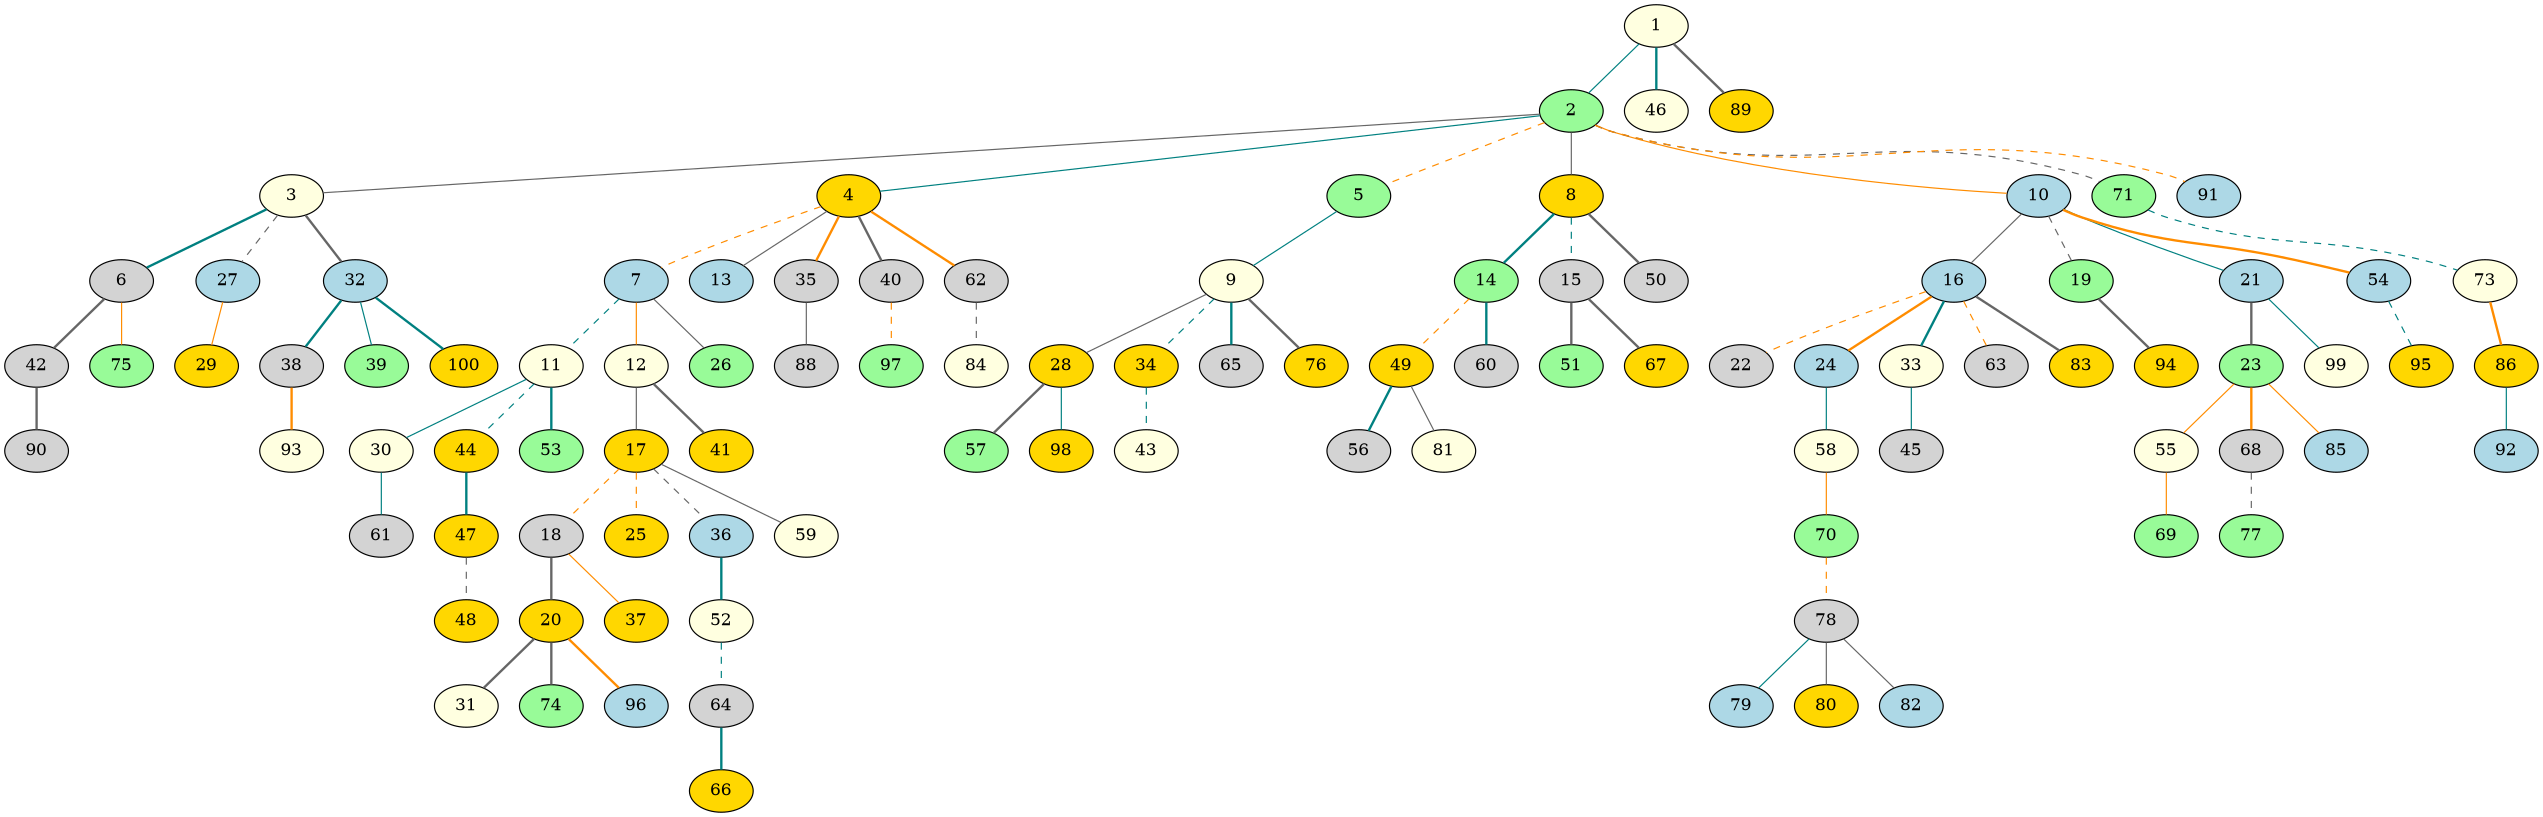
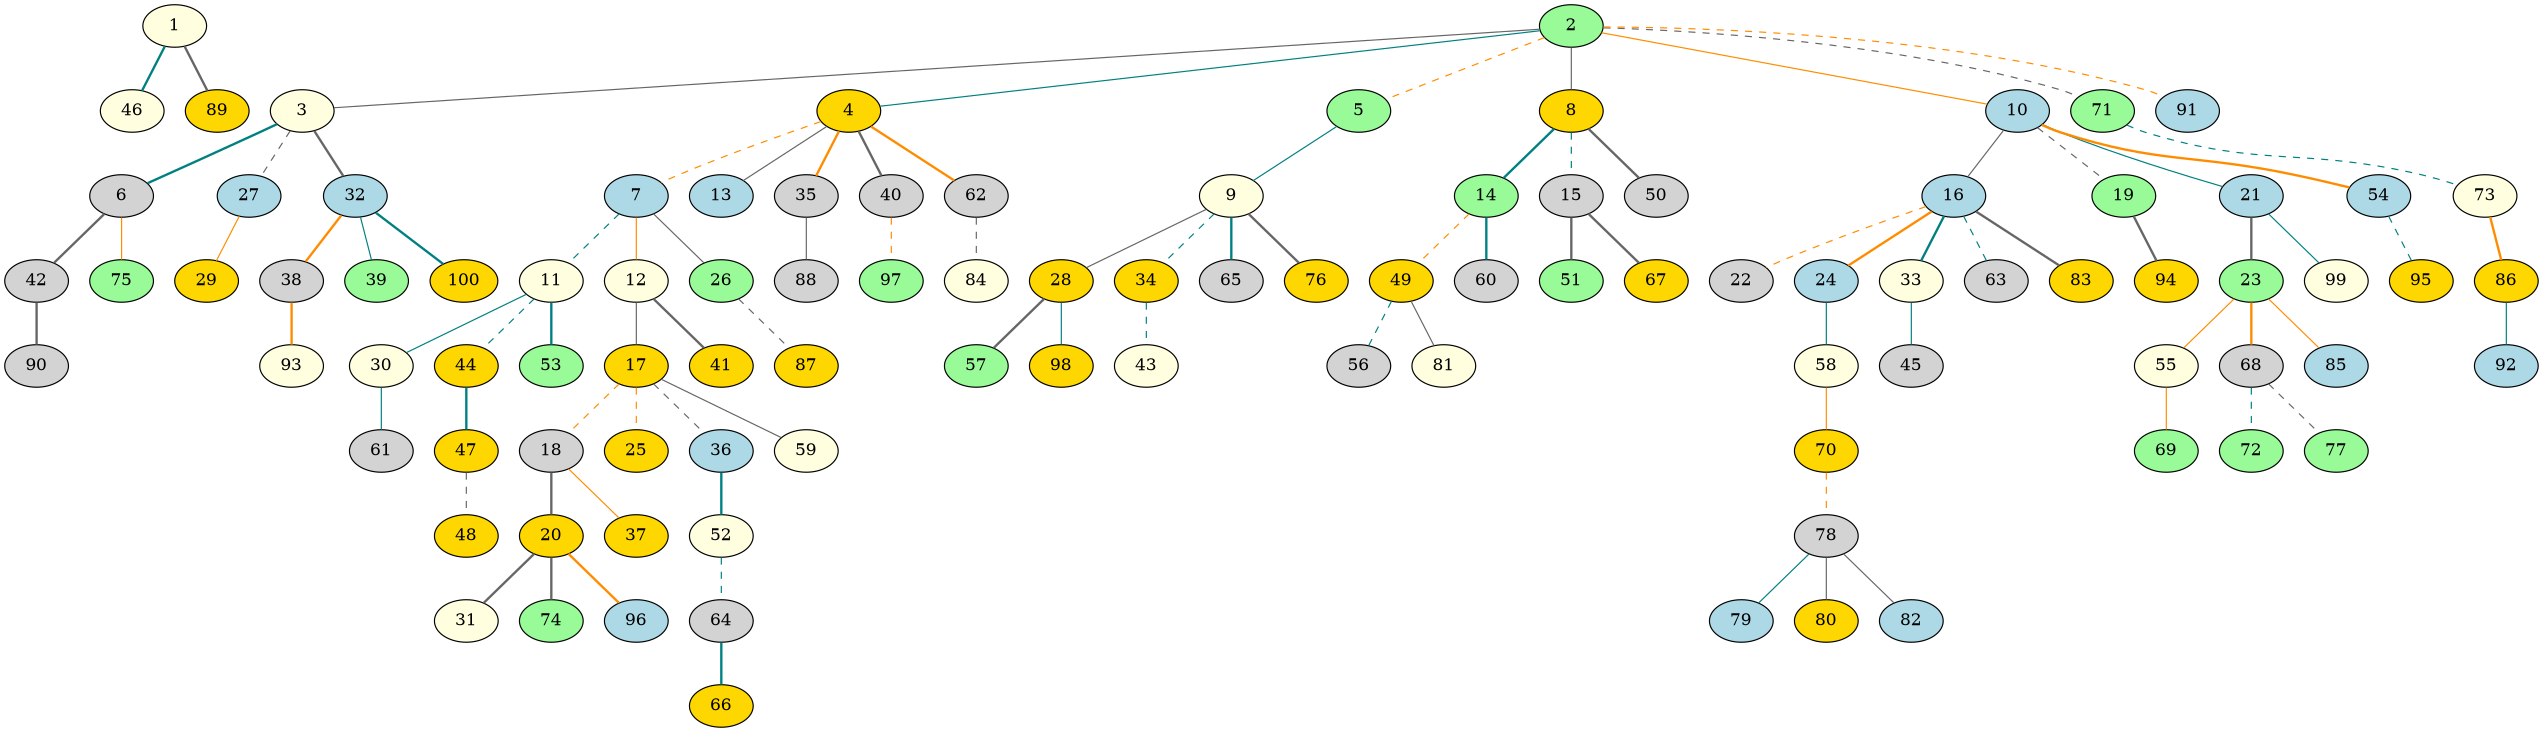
edge "1" -- "2": removed
edge "32" -- "38": color teal -> darkorange
edge "16" -- "63": color darkorange -> teal
node "87": added
edge "49" -- "56": style bold -> dashed
node "72": added
node "70": fillcolor palegreen -> gold
